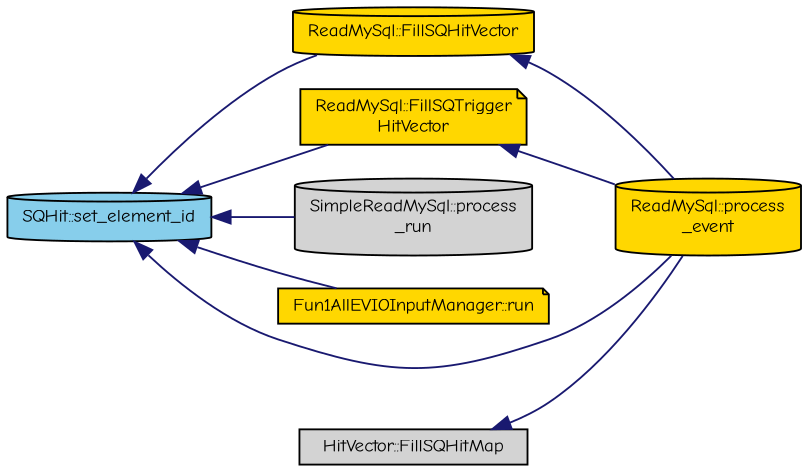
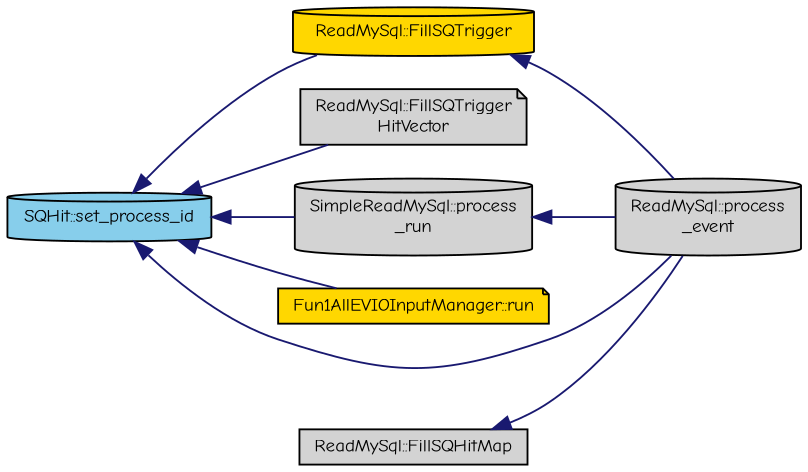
node "ReadMySql::FillSQHitVector": label "ReadMySql::FillSQHitVector" -> "ReadMySql::FillSQTrigger"
node "ReadMySql::FillSQTrigger HitVector": fillcolor gold -> lightgrey
edge "ReadMySql::process _event" -> "ReadMySql::FillSQTrigger HitVector": now "ReadMySql::process _event" -> "SimpleReadMySql::process _run"
node "SQHit::set_element_id": label "SQHit::set_element_id" -> "SQHit::set_process_id"
node "ReadMySql::process _event": fillcolor gold -> lightgrey
node "HitVector::FillSQHitMap": label "HitVector::FillSQHitMap" -> "ReadMySql::FillSQHitMap"
